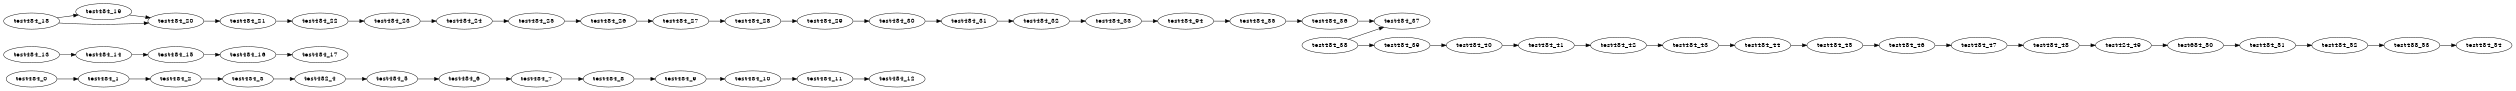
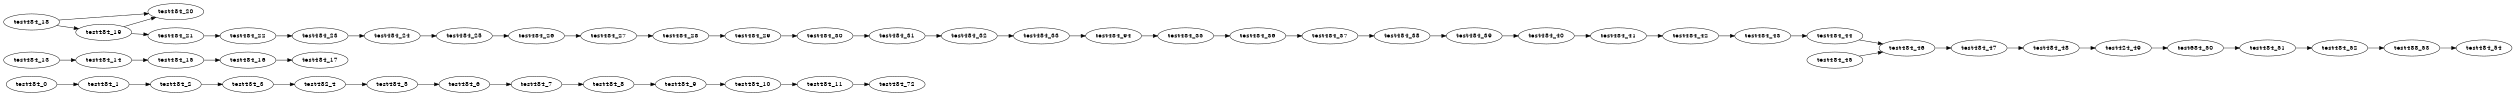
edge "test484_20" -> "test484_21": now "test484_19" -> "test484_21"
edge "test484_38" -> "test484_37": reversed
edge "test484_44" -> "test484_45": now "test484_44" -> "test484_46"
node "test484_12": label "test484_12" -> "test484_72"
